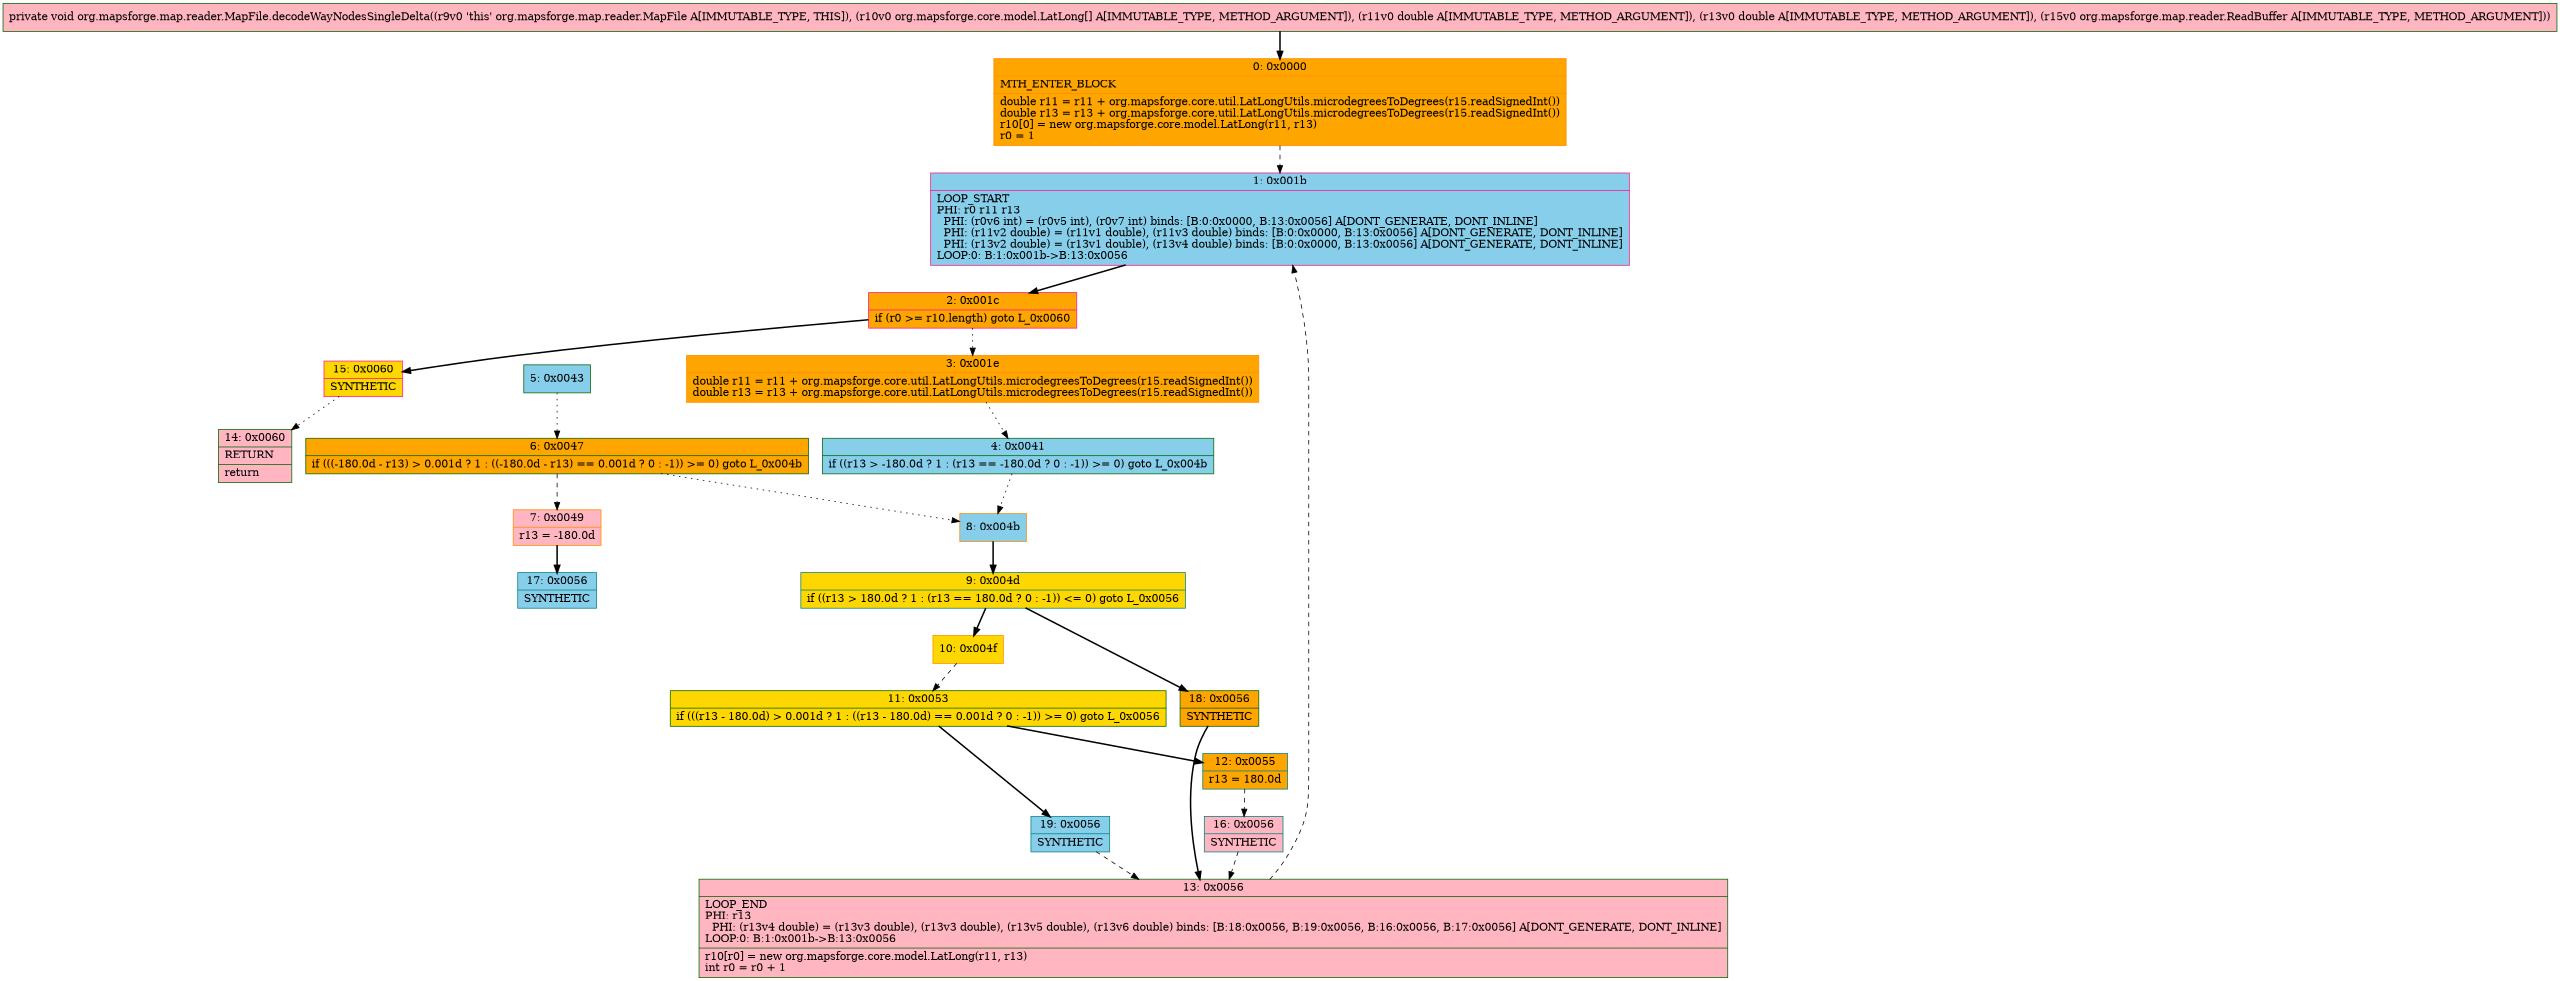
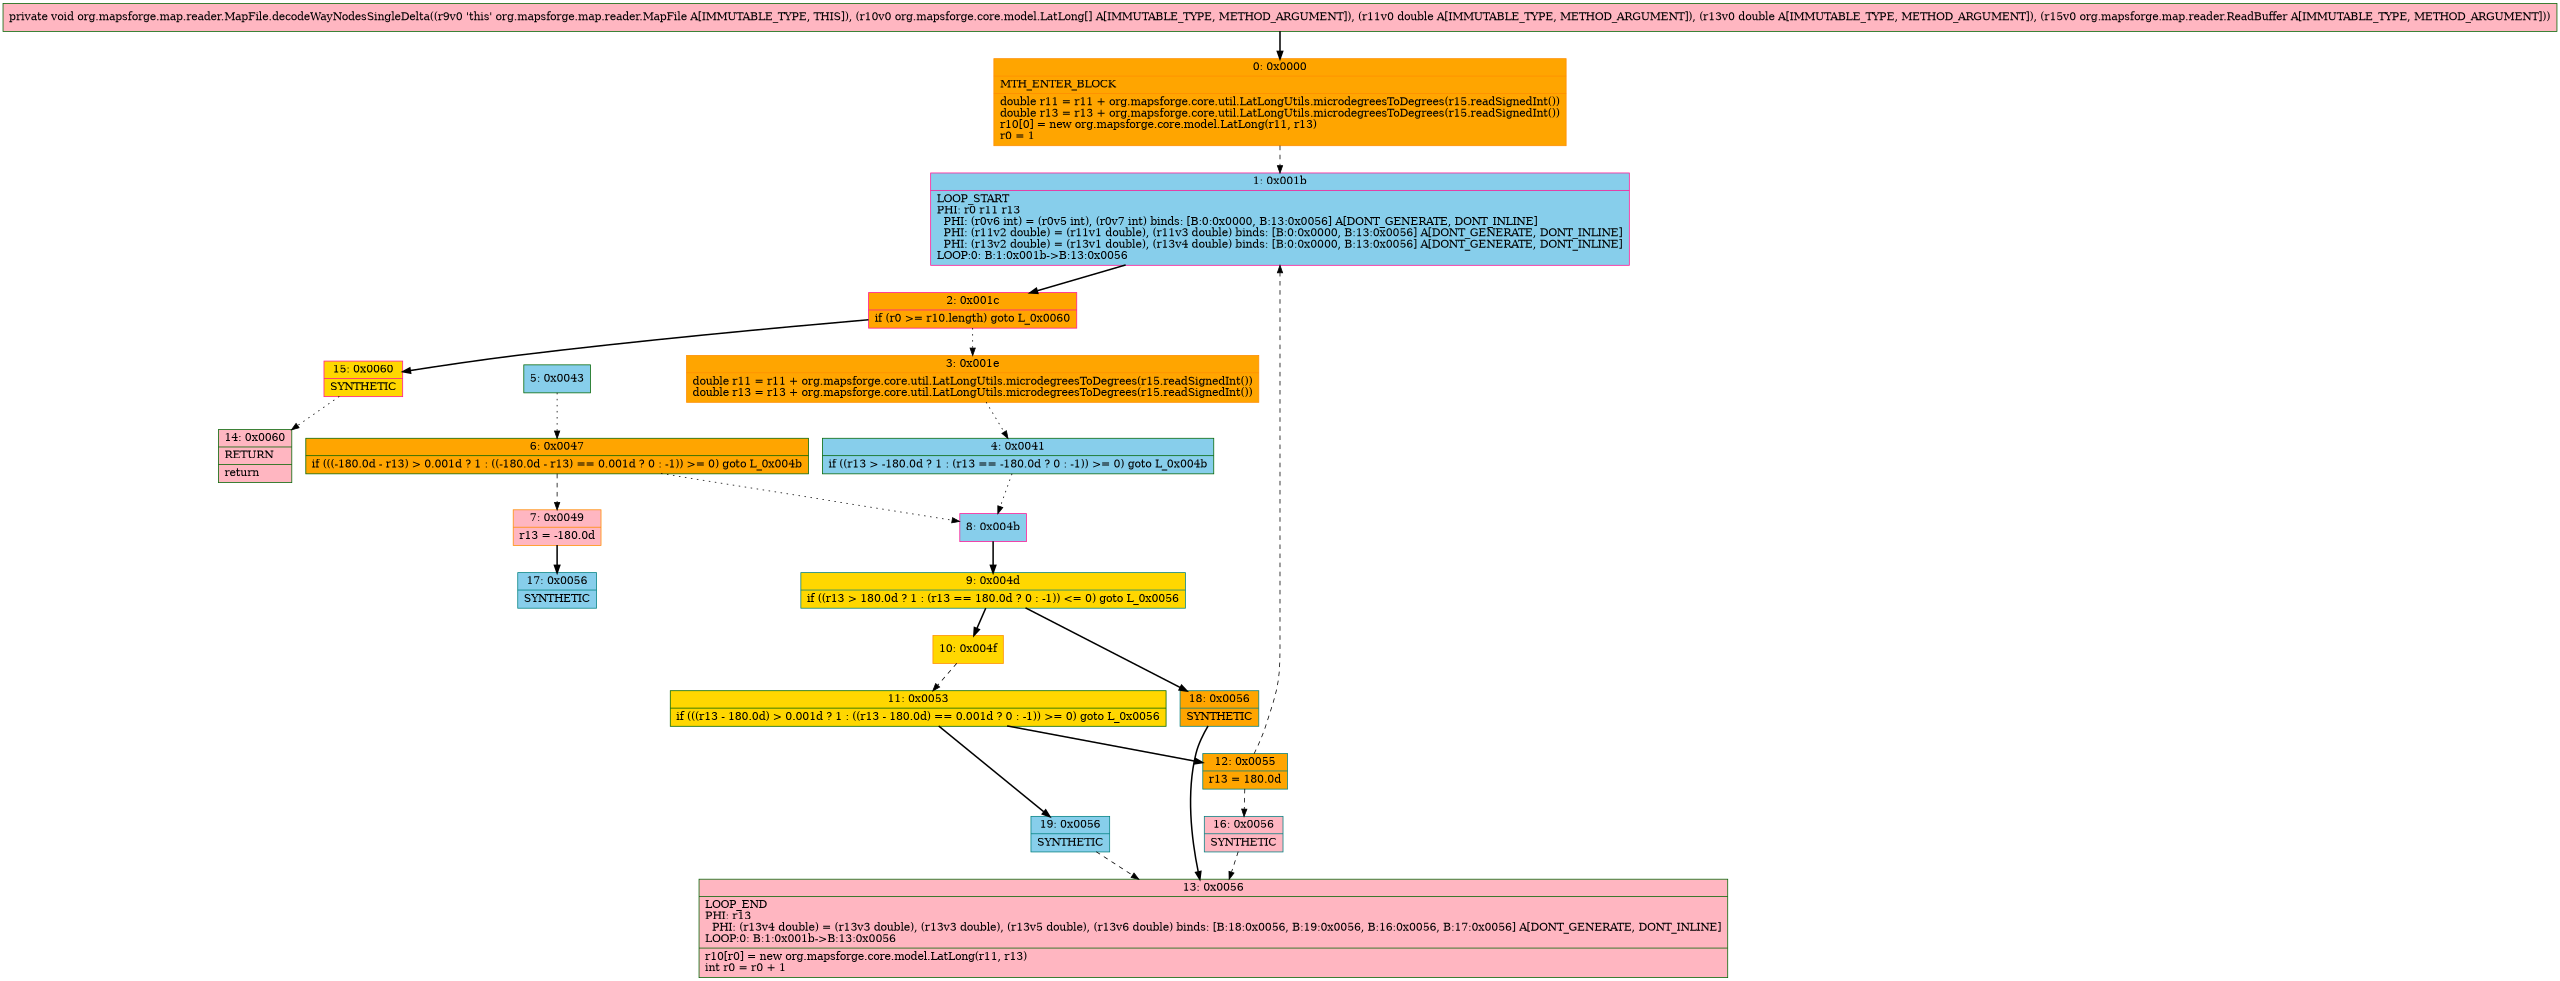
node "8: 0x004b": color darkorange -> deeppink
edge "13: 0x0056" -> "1: 0x001b": now "12: 0x0055" -> "1: 0x001b"
node "18: 0x0056": color darkgreen -> teal
